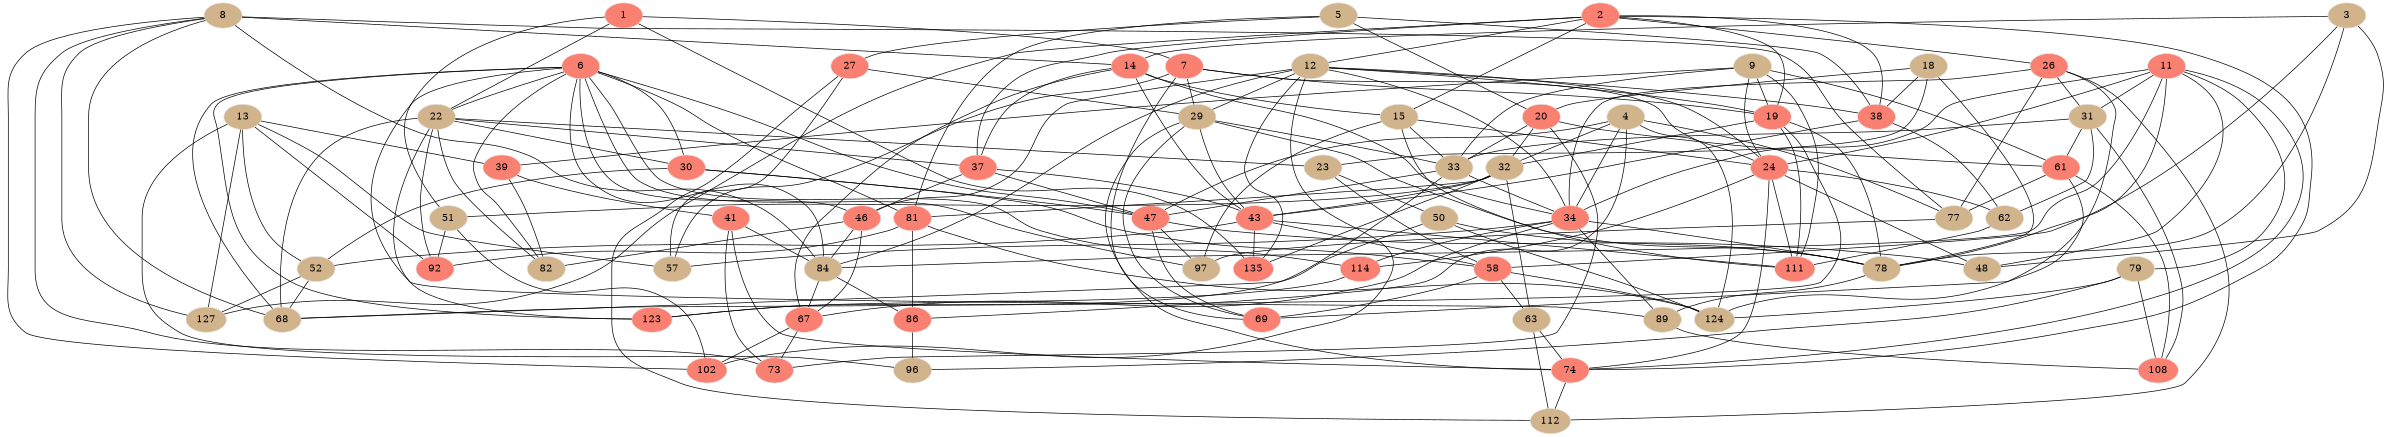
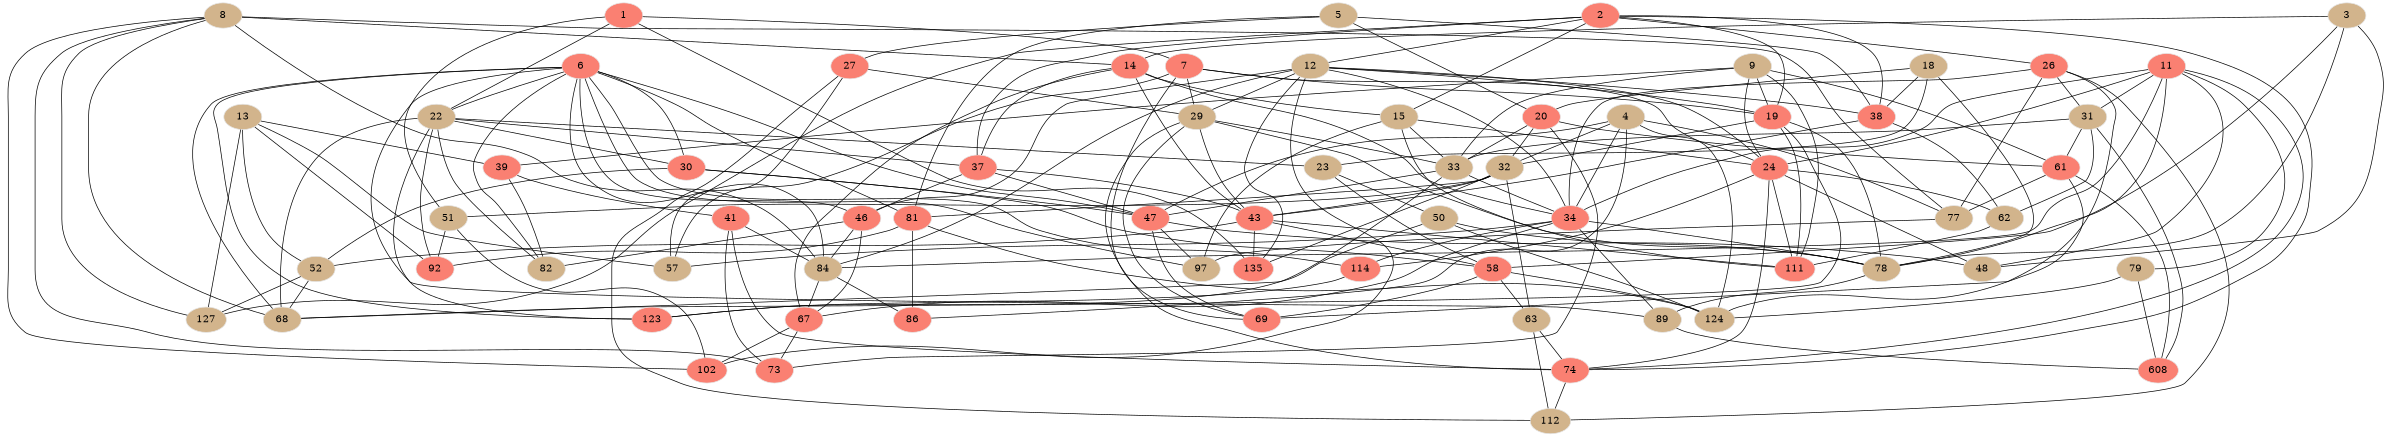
node "96": removed
node "108": label "108" -> "608"
